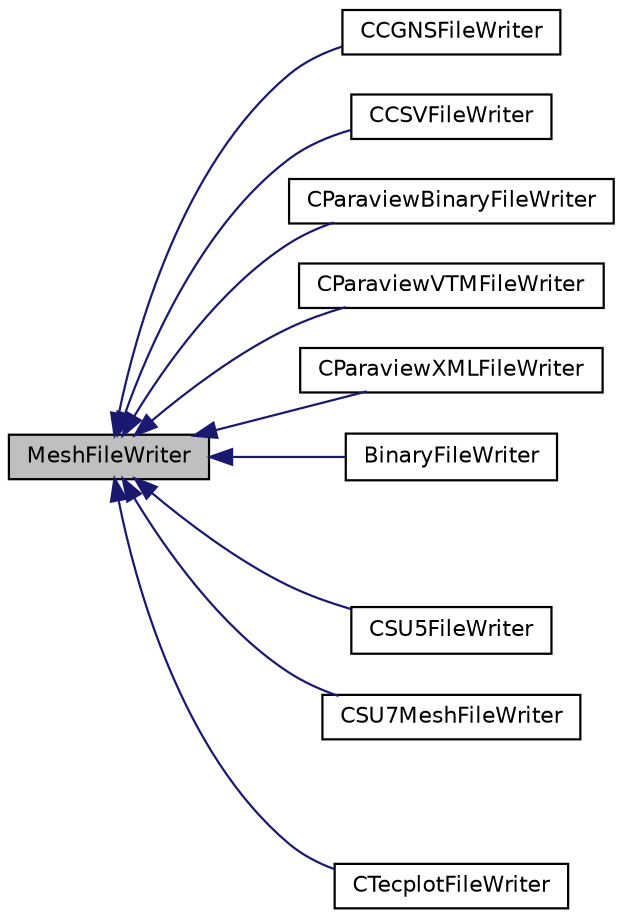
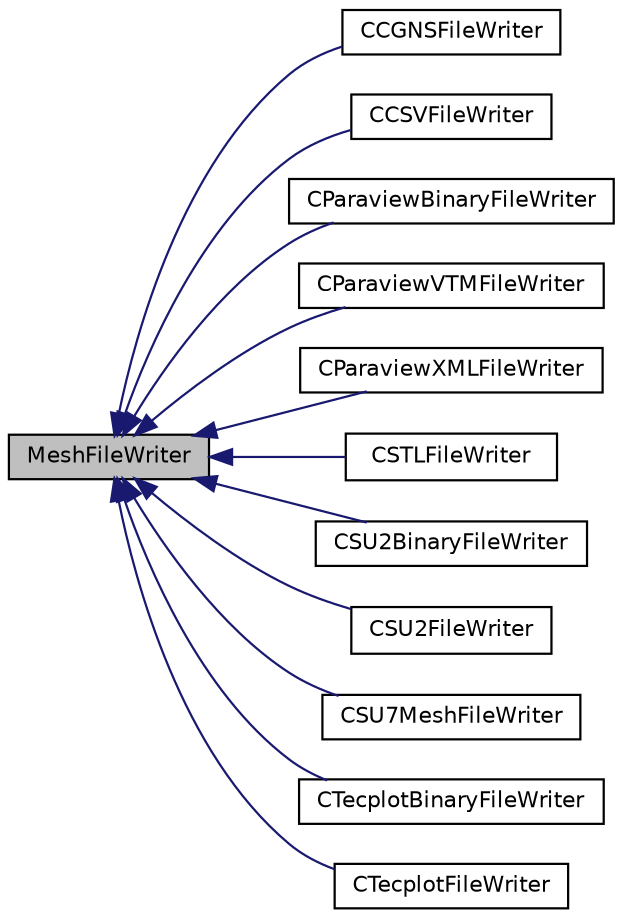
node "BinaryFileWriter": label "BinaryFileWriter" -> "CSTLFileWriter"
node "CSU2BinaryFileWriter": added
node "CSU5FileWriter": label "CSU5FileWriter" -> "CSU2FileWriter"
node "CTecplotBinaryFileWriter": added
